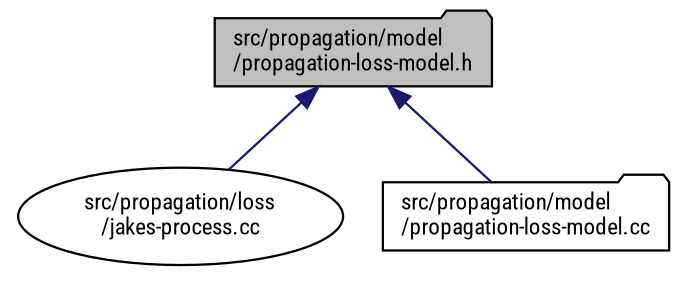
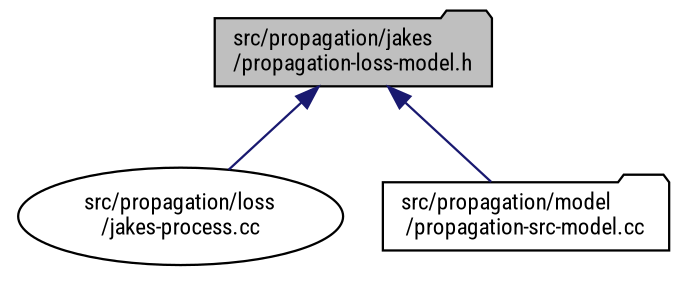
node "src/propagation/model /propagation-loss-model.h": label "src/propagation/model /propagation-loss-model.h" -> "src/propagation/jakes /propagation-loss-model.h"
node "src/propagation/model /propagation-loss-model.cc": label "src/propagation/model /propagation-loss-model.cc" -> "src/propagation/model /propagation-src-model.cc"
